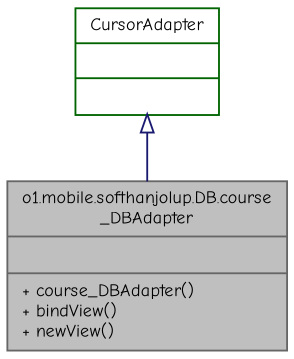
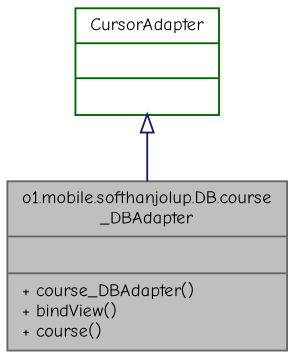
node "o1.mobile.softhanjolup.DB.course": text "+ newView()" -> "+ course()"
